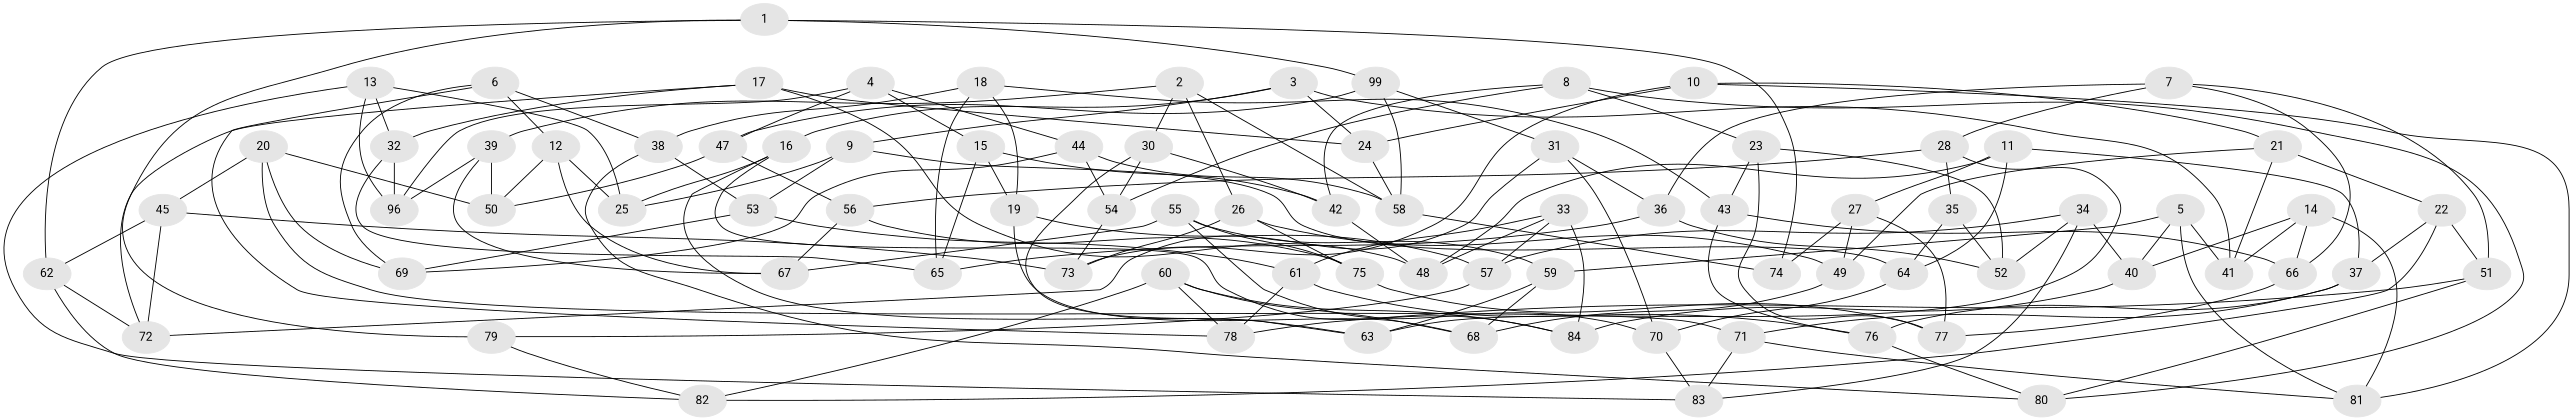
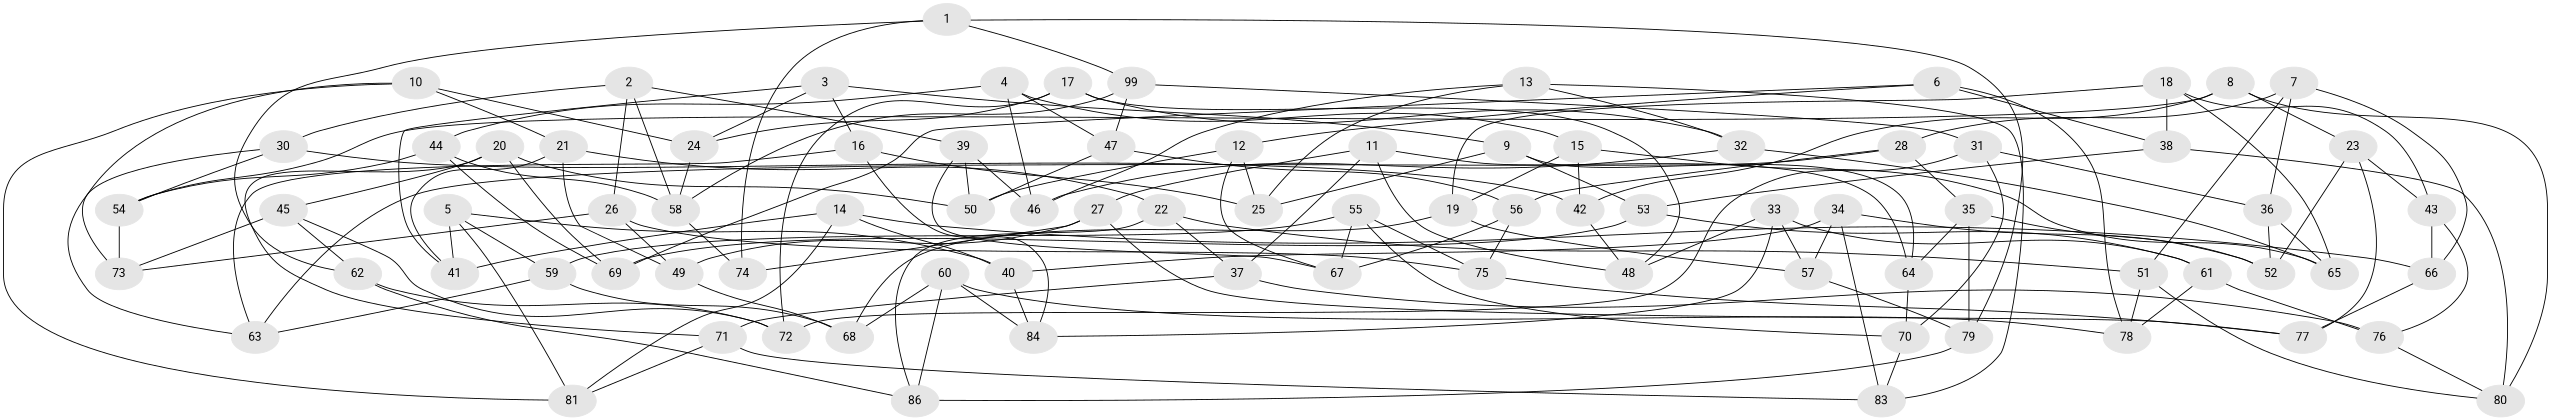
node "96": label "96" -> "46"
edge "35" -- "79": added
node "82": label "82" -> "86"
